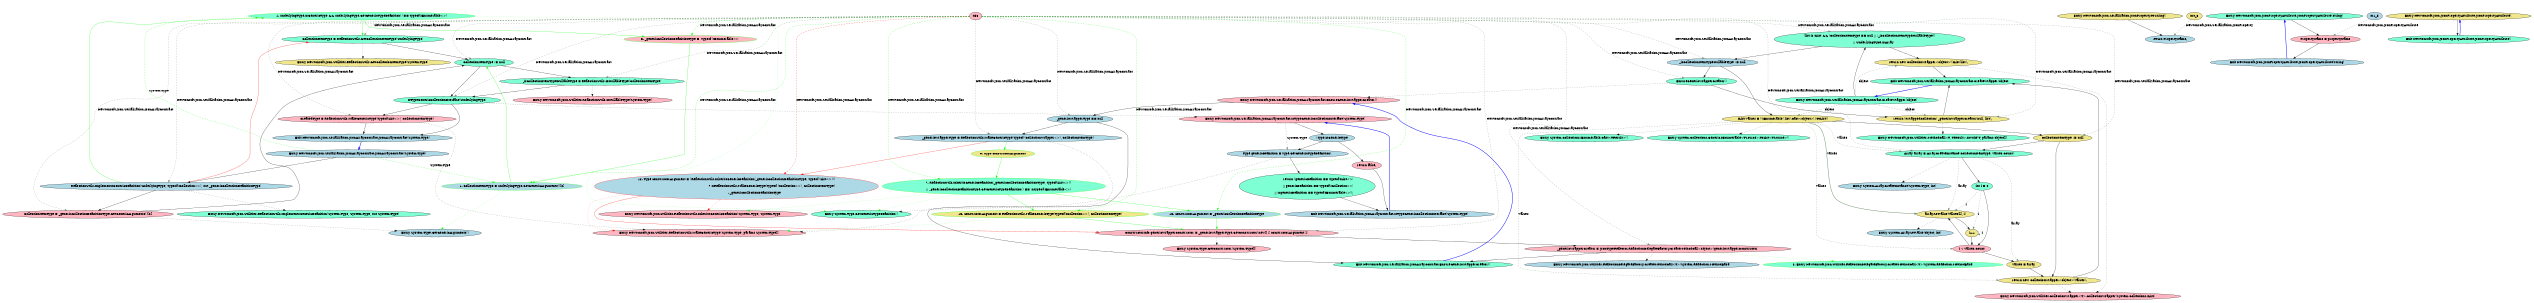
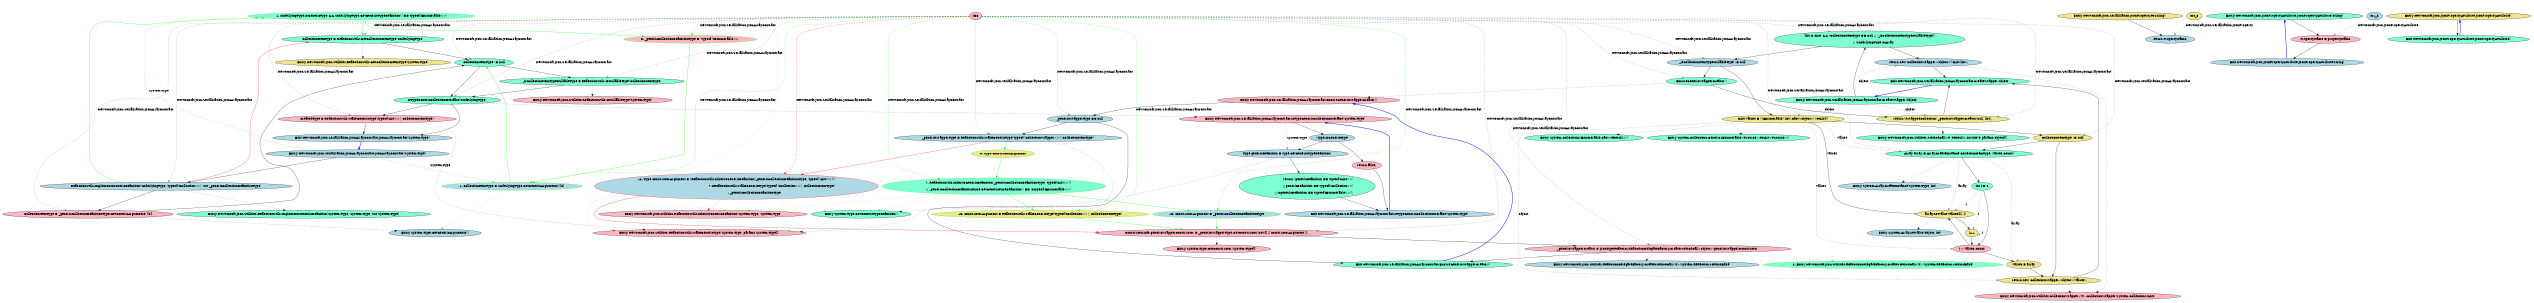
node "return new CollectionWrapper<object>((IList)list);": fillcolor khaki -> lightblue
edge "IList values = ((IEnumerable) list).Cast<object>().ToList()" -> "return new CollectionWrapper<object>(values);": label "values" -> "object"
